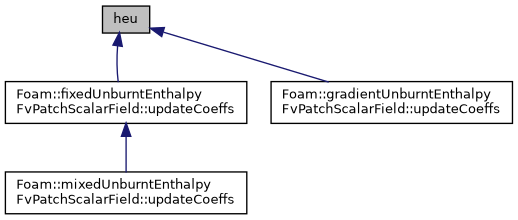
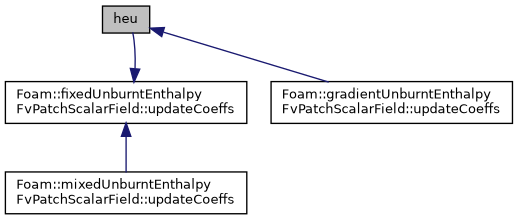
edge "Foam::fixedUnburntEnthalpy FvPatchScalarField::updateCoeffs" -> "heu": reversed
